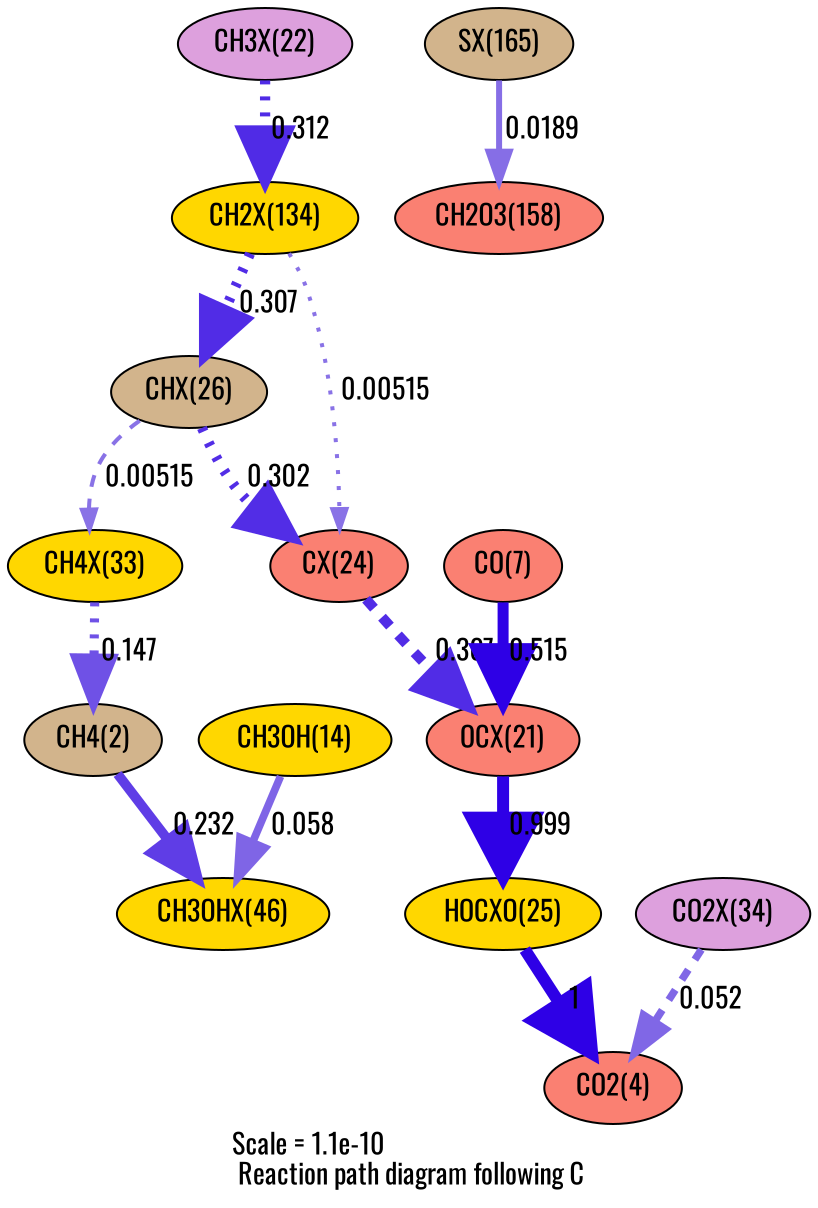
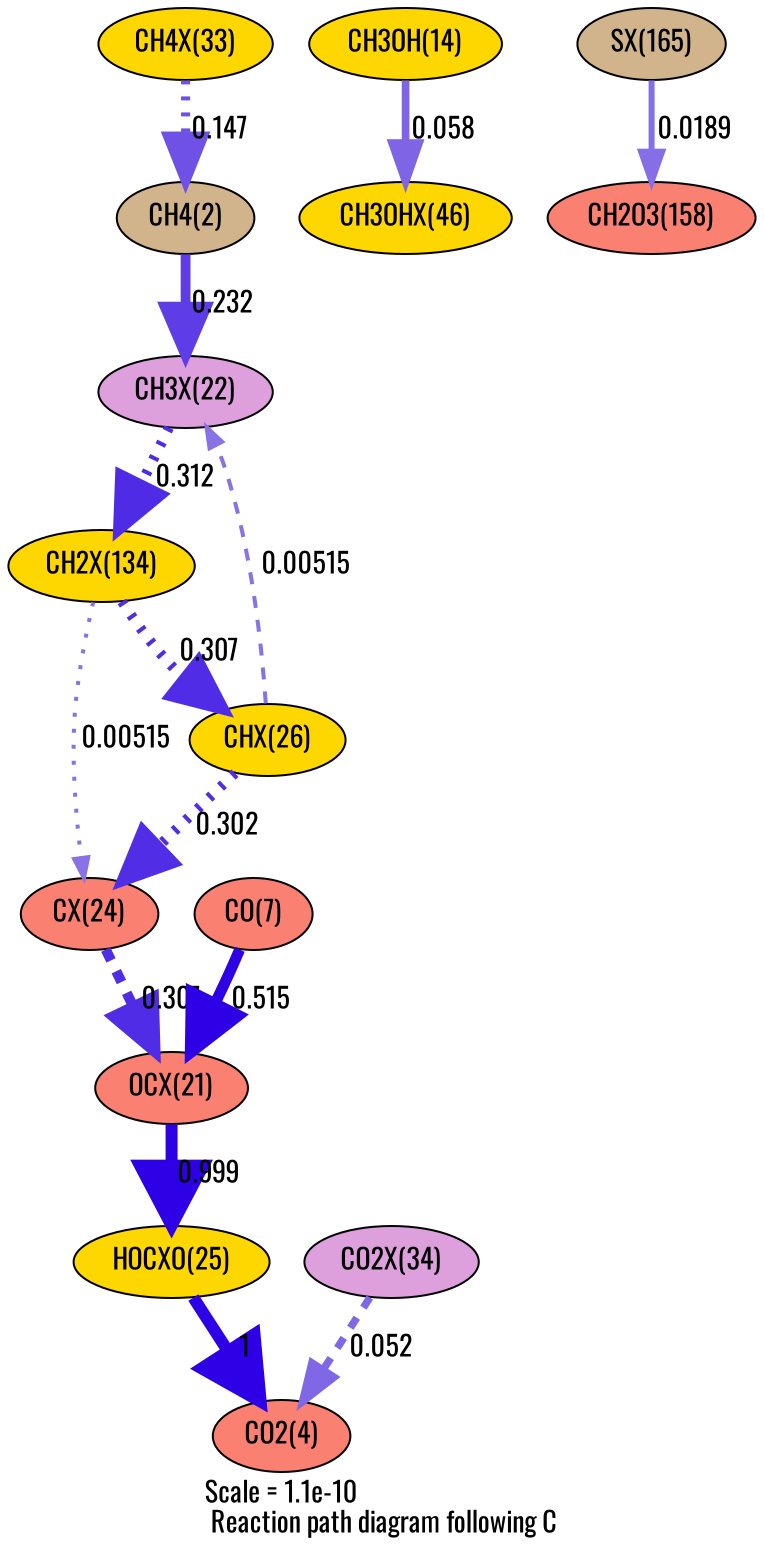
node "CHX(26)": fillcolor tan -> gold
edge "CHX(26)" -> "CH4X(33)": now "CHX(26)" -> "CH3X(22)"
edge "CH4(2)" -> "CH3OHX(46)": now "CH4(2)" -> "CH3X(22)"
